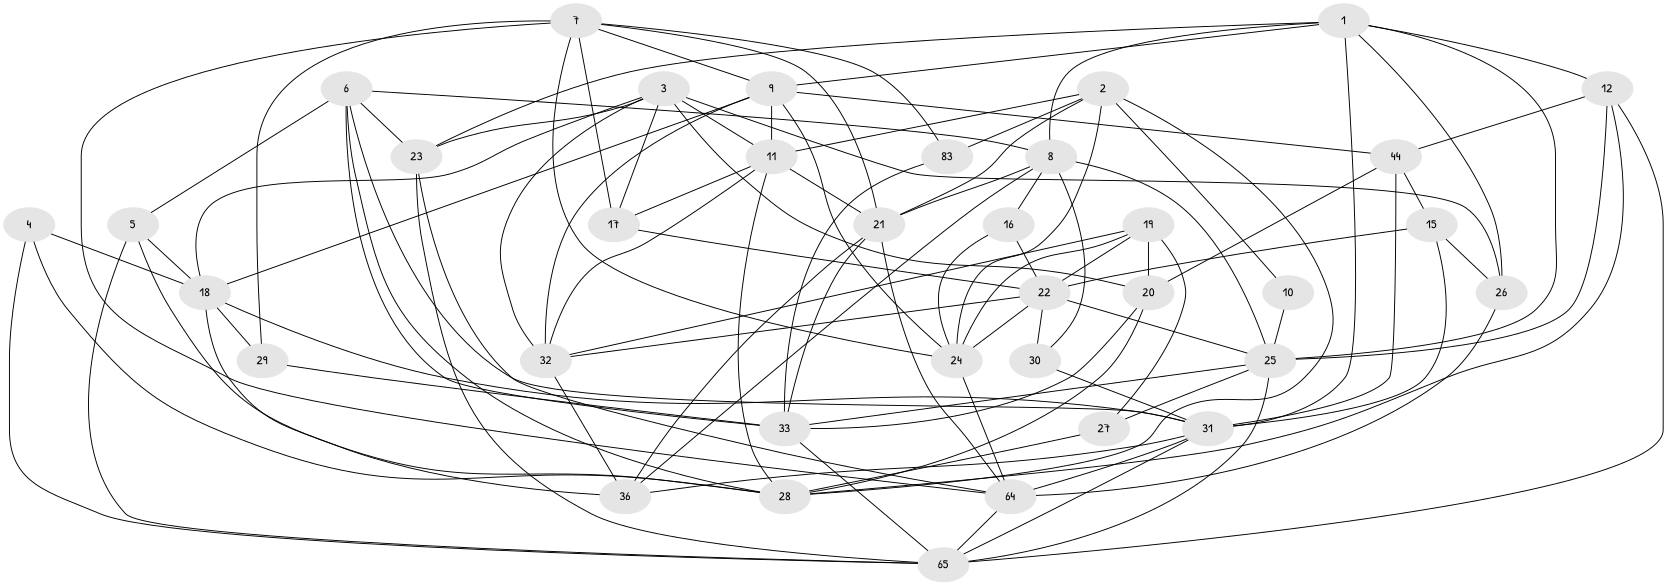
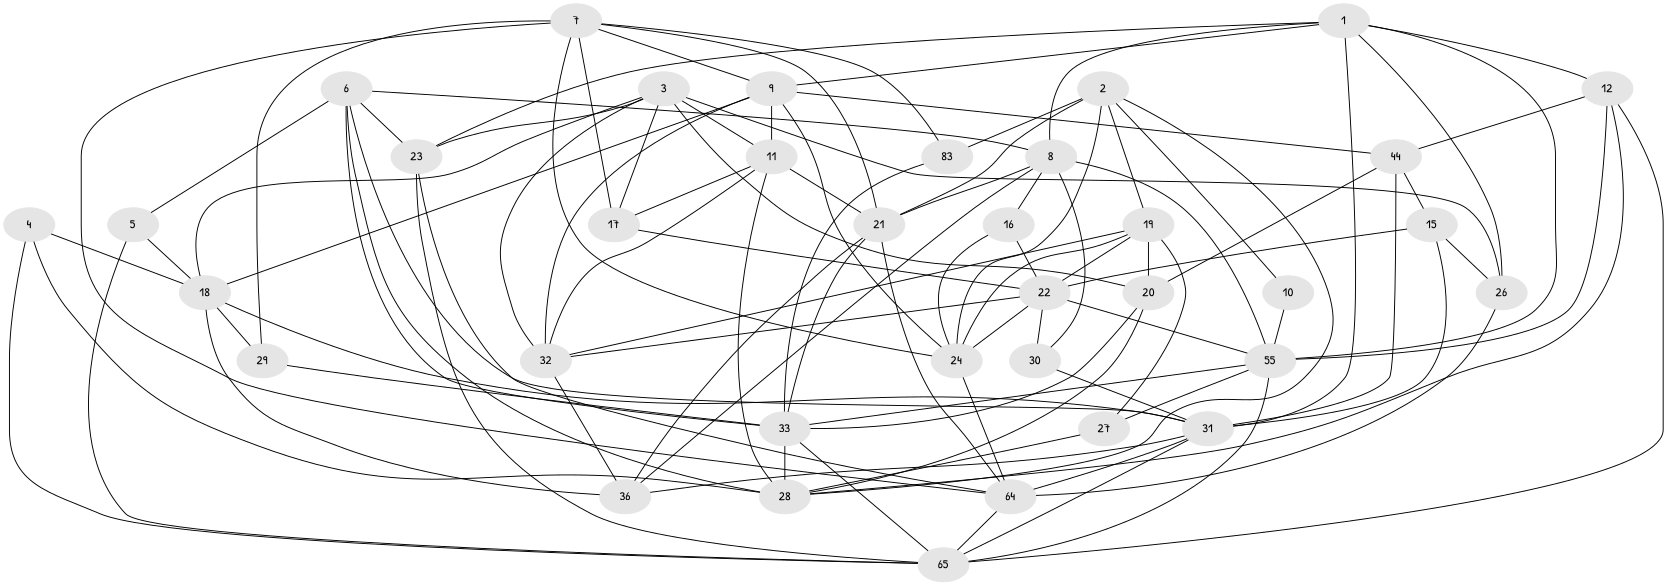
edge "2" -- "11": now "2" -- "19"
node "25": label "25" -> "55"
edge "5" -- "28": now "33" -- "28"
